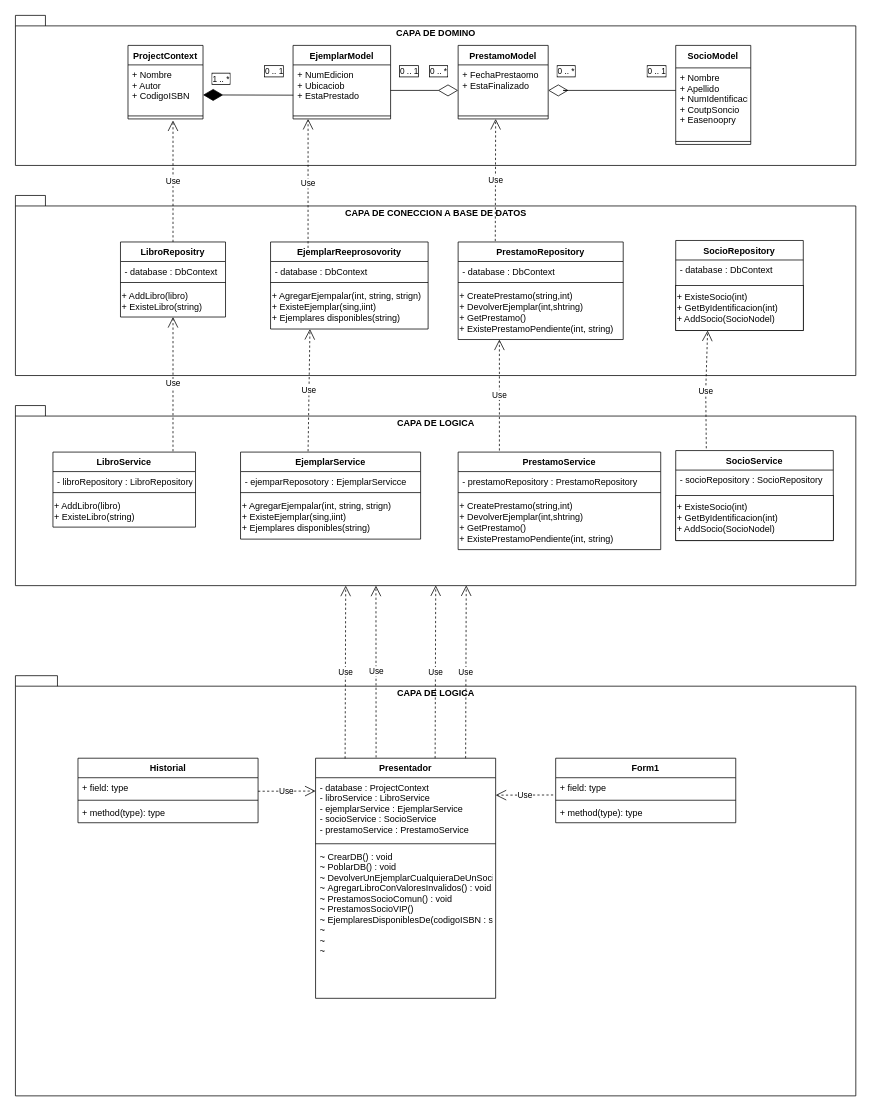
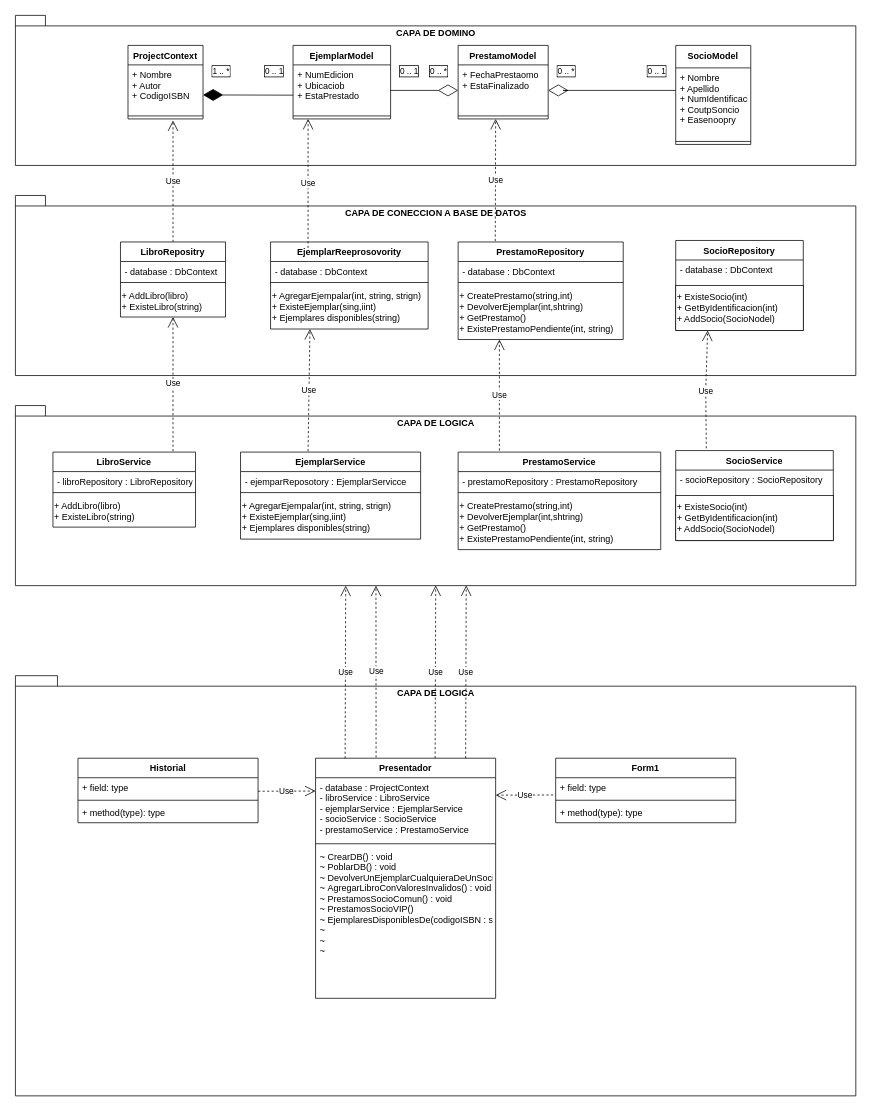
node "1 .. *": moved (222, 79) -> (222, 72)
